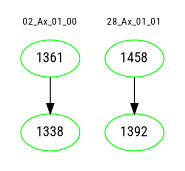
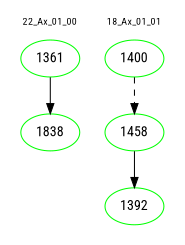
cluster "02_Ax_01_00": label "02_Ax_01_00" -> "22_Ax_01_00"
cluster "28_Ax_01_01": label "28_Ax_01_01" -> "18_Ax_01_01"
node "1400": added
node "1338": label "1338" -> "1838"
